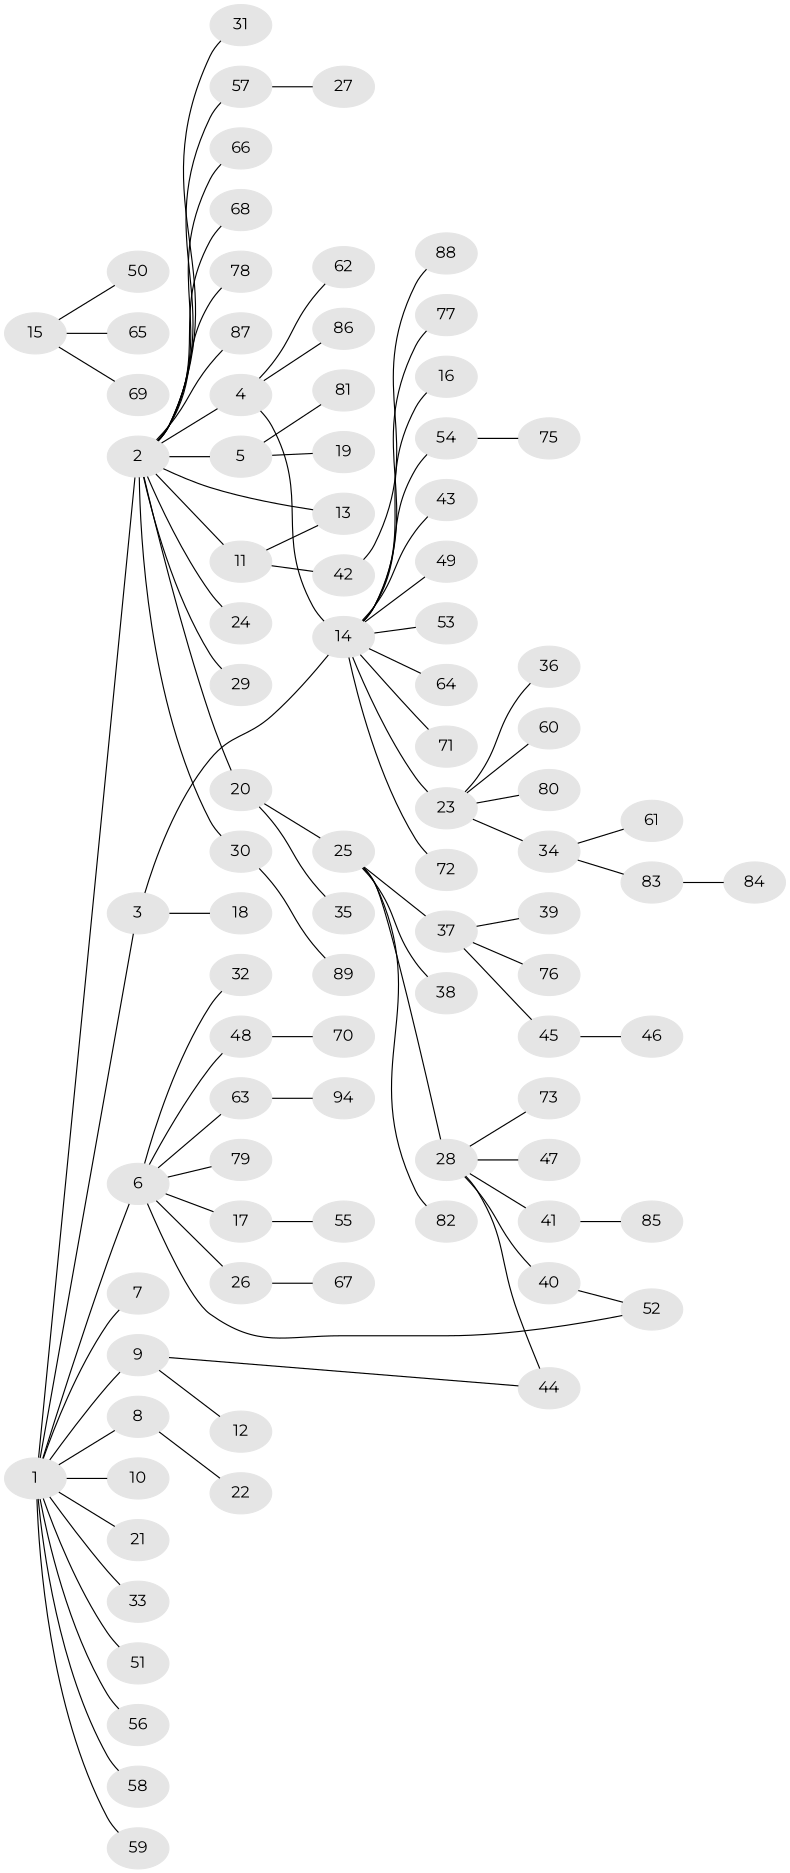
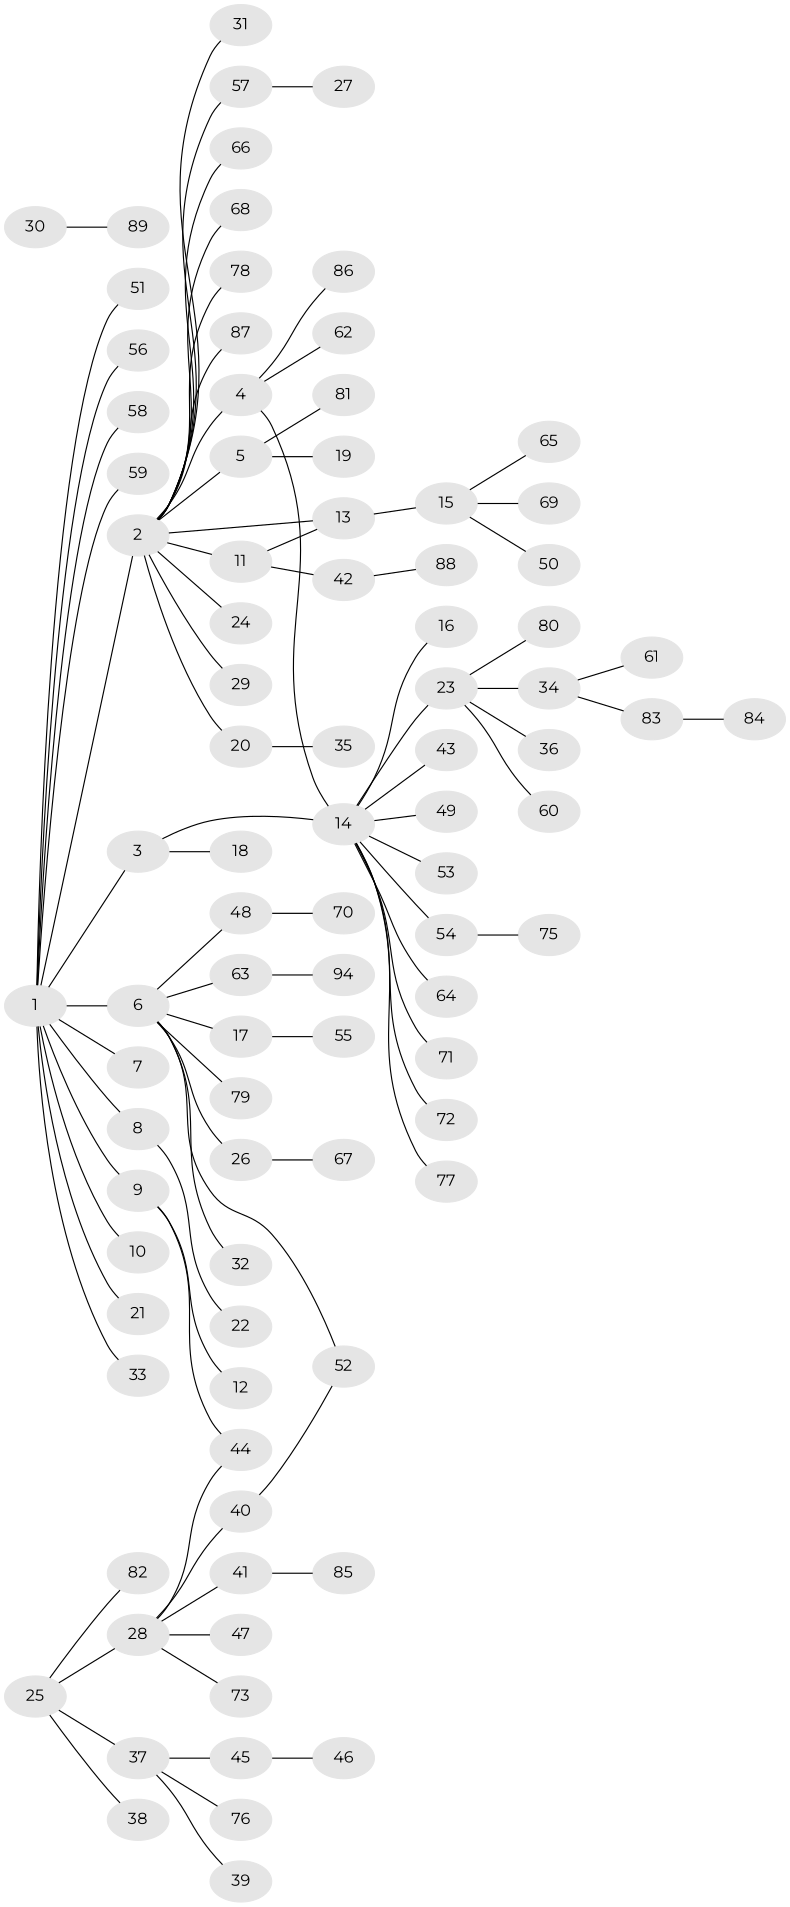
edge "15" -- "13": added
edge "2" -- "30": removed
edge "20" -- "25": removed
